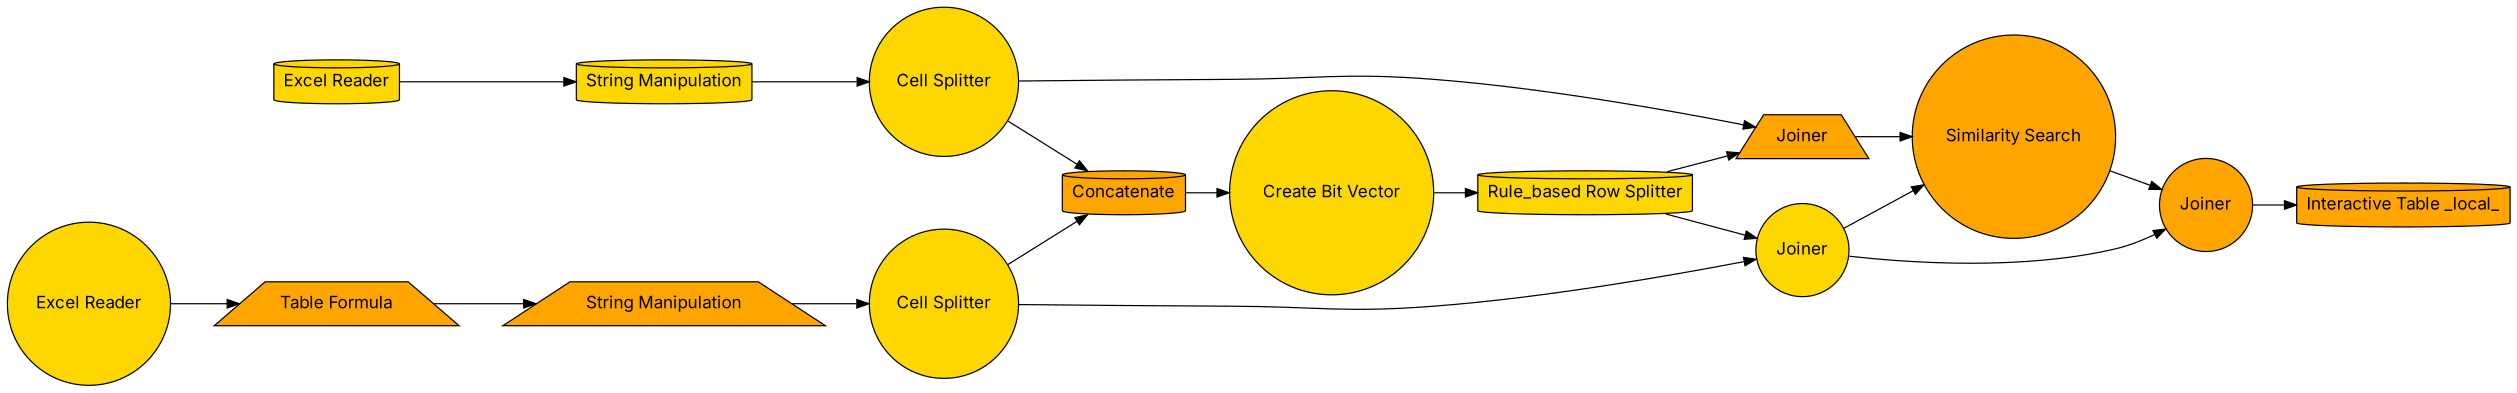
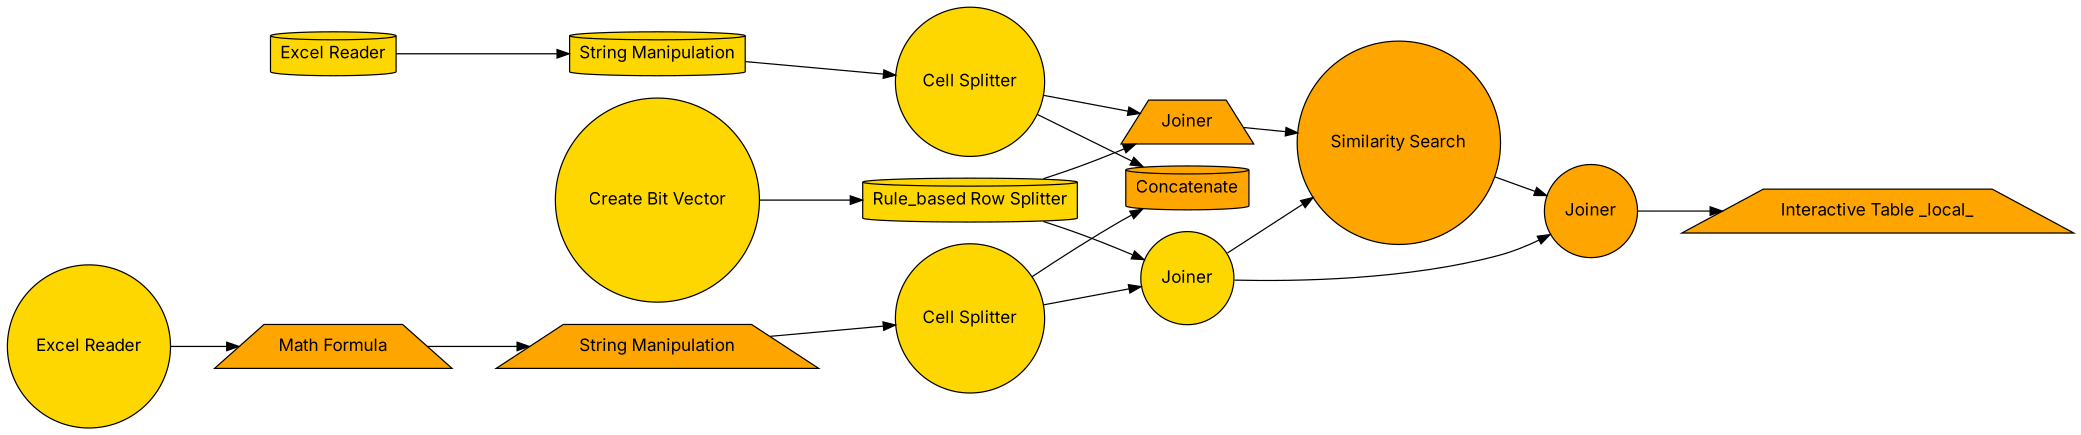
edge "Concatenate" -> "Create Bit Vector": removed
node "Interactive Table _local_": shape cylinder -> trapezium
node "Table Formula": label "Table Formula" -> "Math Formula"
